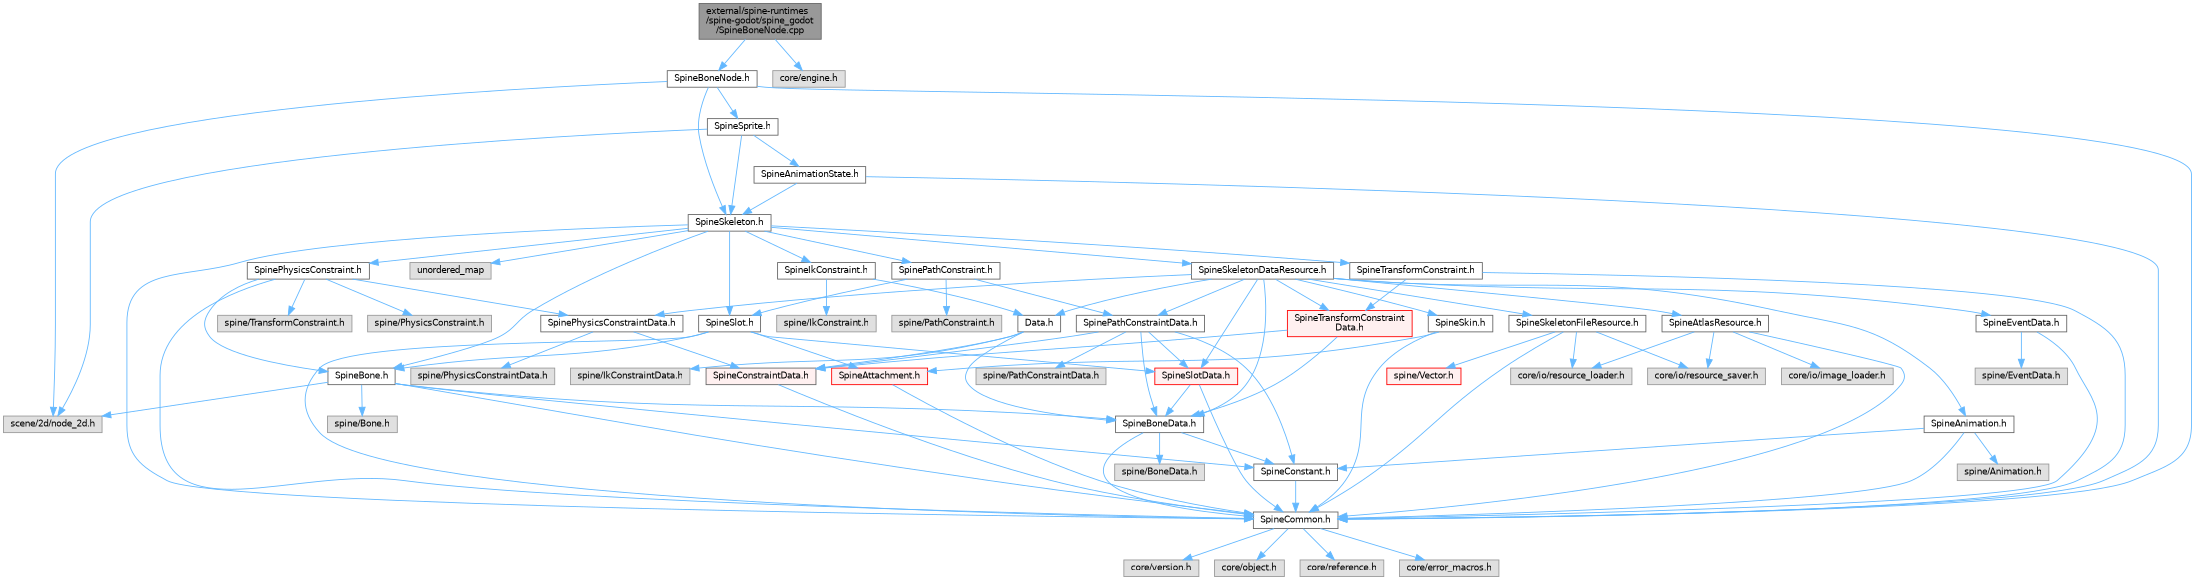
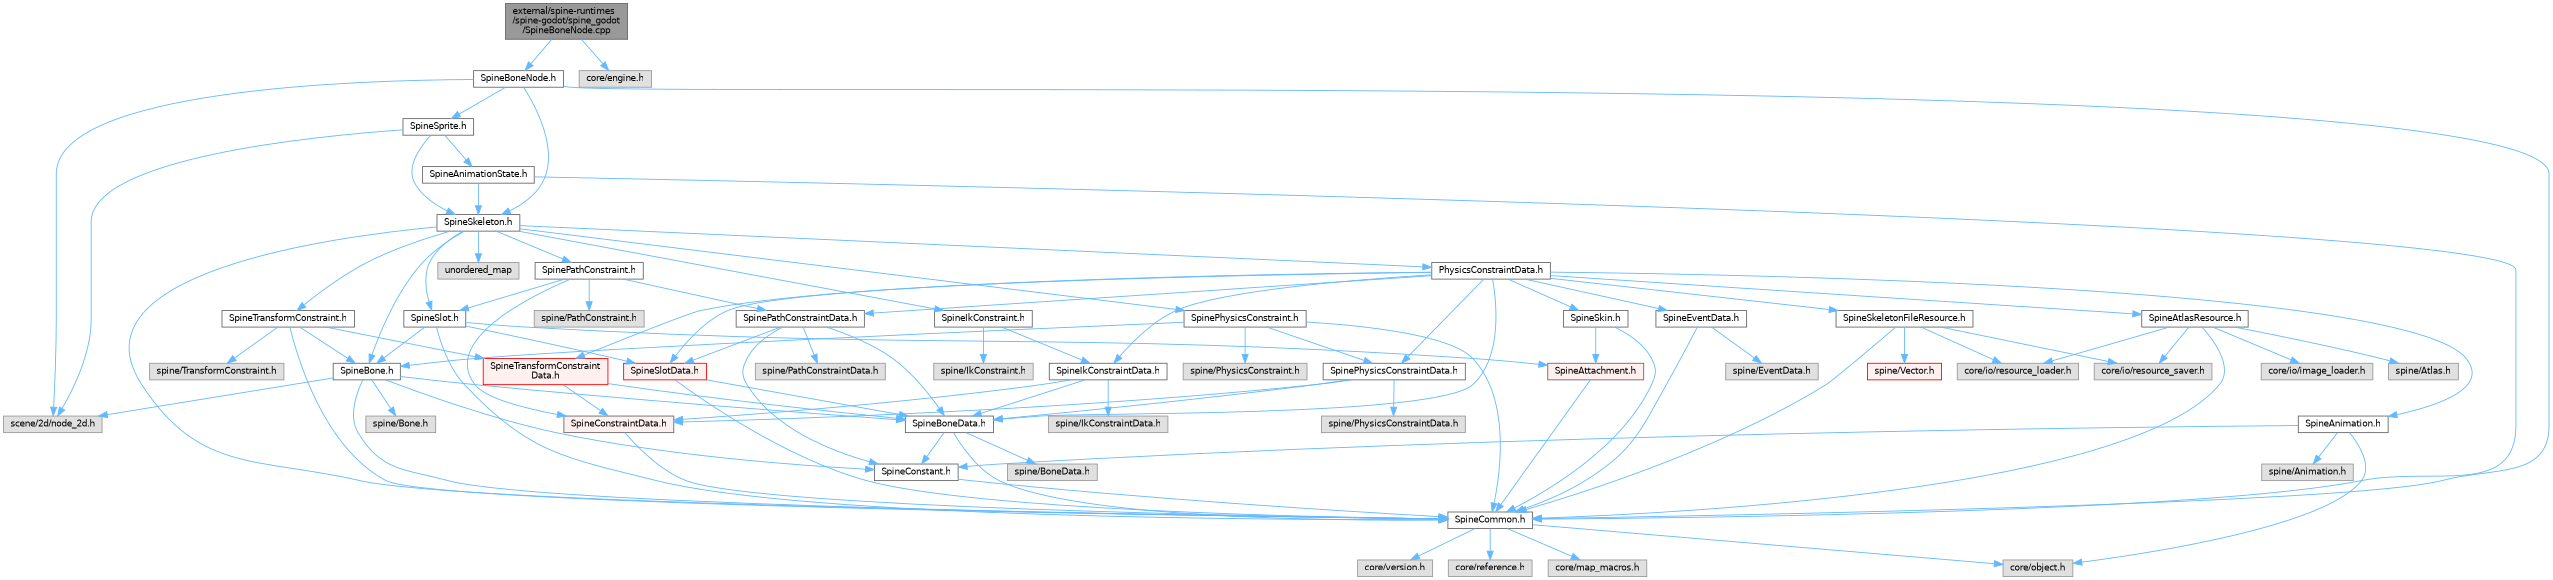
node "SpineSkeletonDataResource.h": label "SpineSkeletonDataResource.h" -> "PhysicsConstraintData.h"
edge "SpinePhysicsConstraint.h" -> "spine/TransformConstraint.h": now "SpineTransformConstraint.h" -> "spine/TransformConstraint.h"
node "Data.h": label "Data.h" -> "SpineIkConstraintData.h"
edge "SpineTransformConstraint.h" -> "SpineBone.h": added
edge "SpinePathConstraintData.h" -> "SpineConstraintData.h": now "SpinePathConstraint.h" -> "SpineConstraintData.h"
node "spine/Atlas.h": added
node "SpineAttachment.h": color red -> grey40
edge "SpinePhysicsConstraintData.h" -> "SpineBoneData.h": added
edge "SpineAnimation.h" -> "SpineCommon.h": now "SpineAnimation.h" -> "core/object.h"
node "core/error_macros.h": label "core/error_macros.h" -> "core/map_macros.h"
